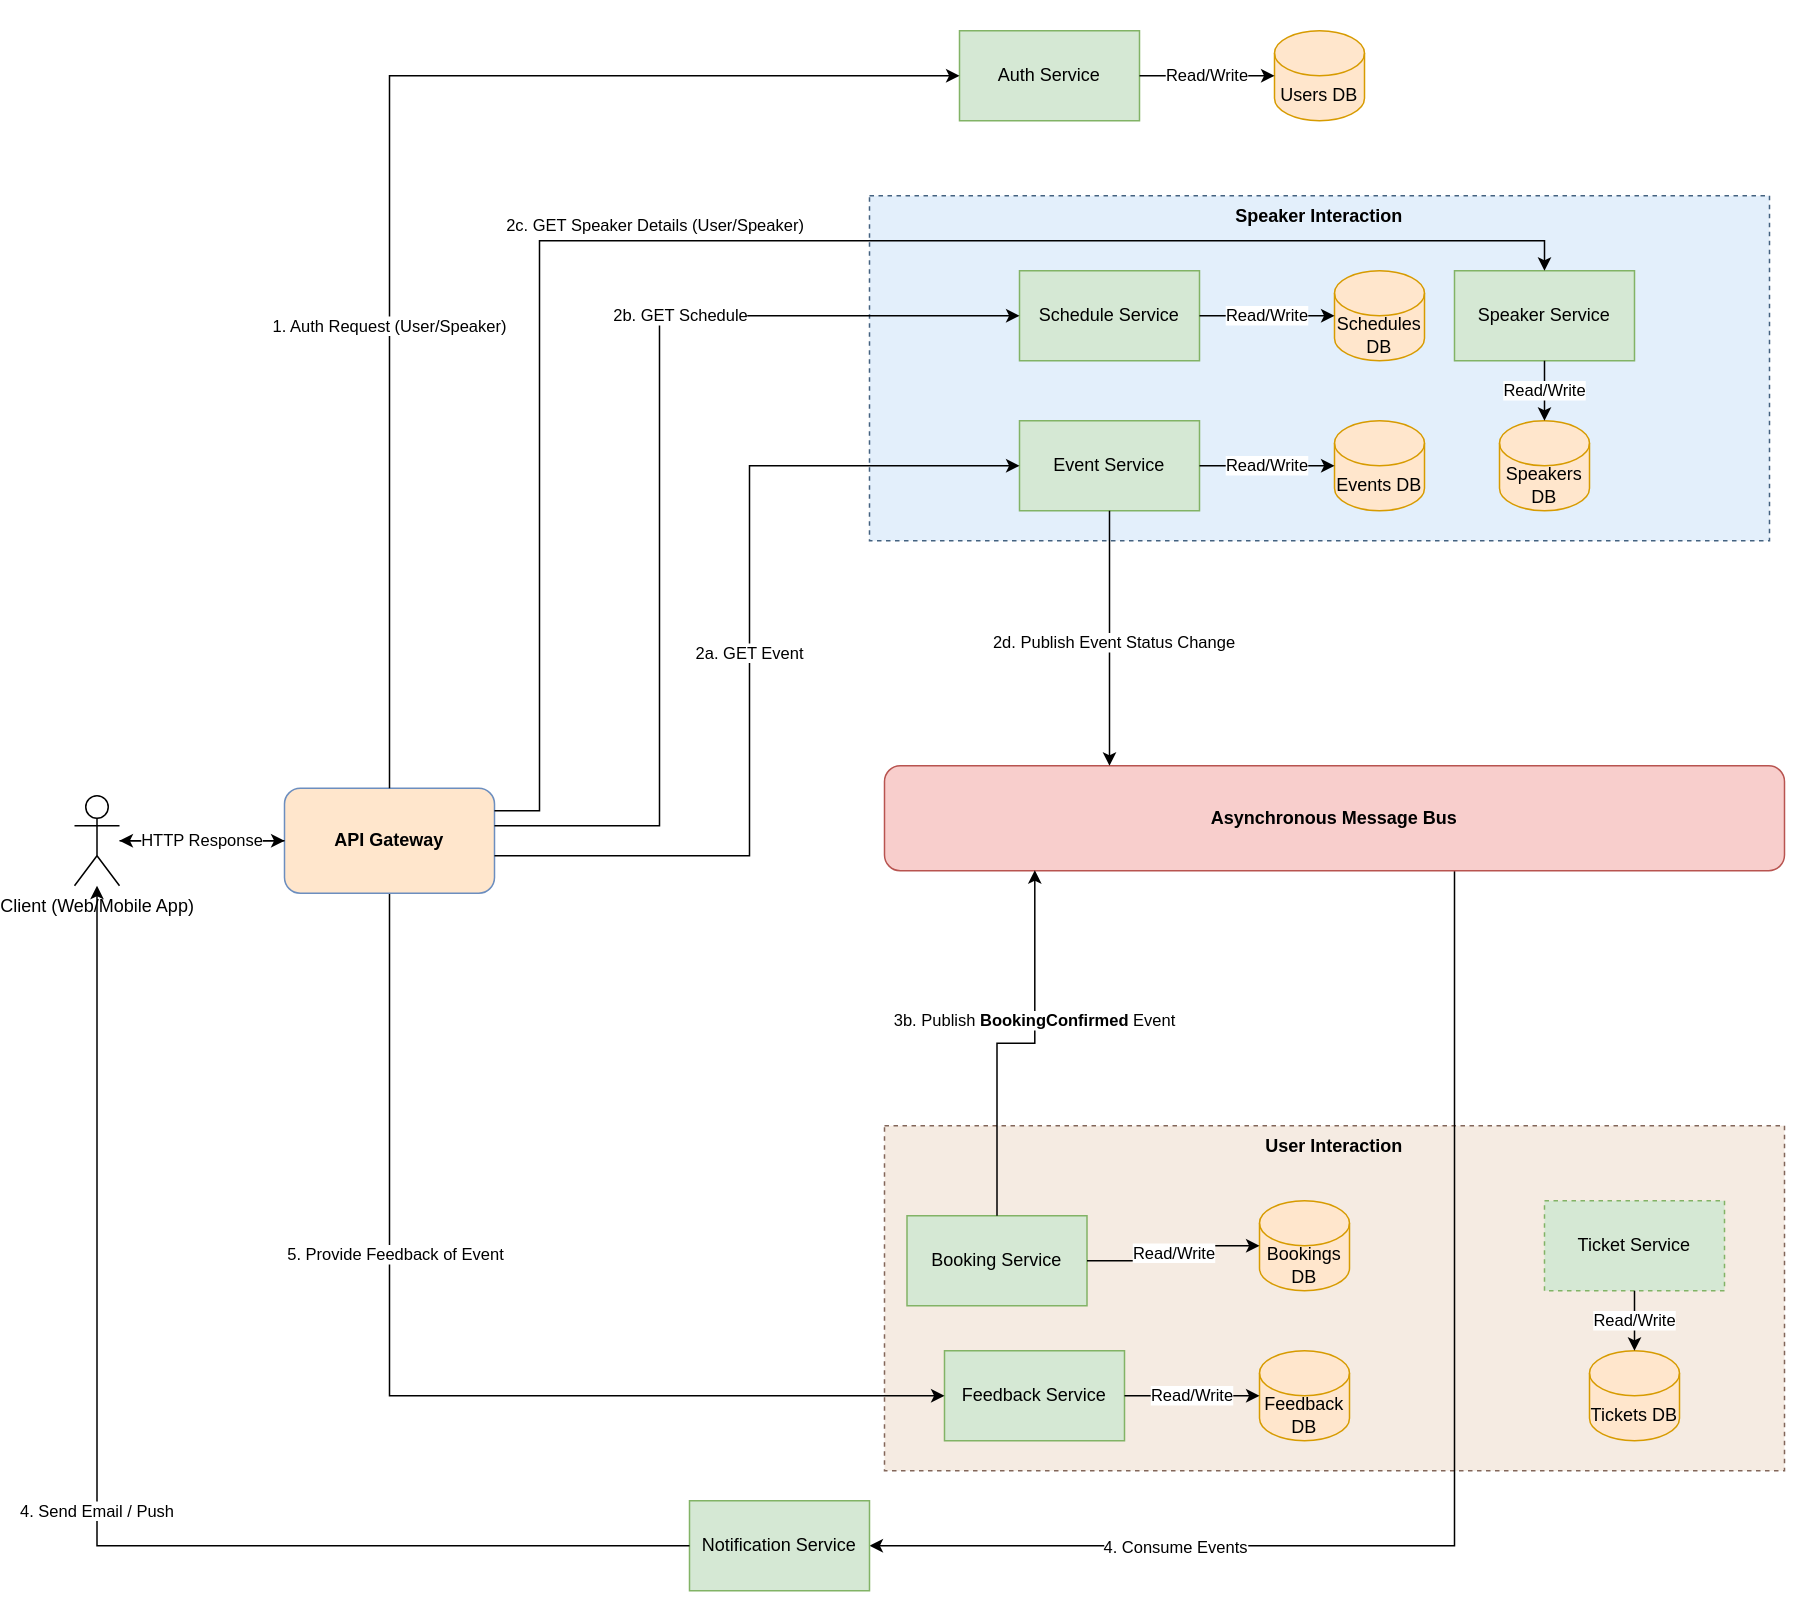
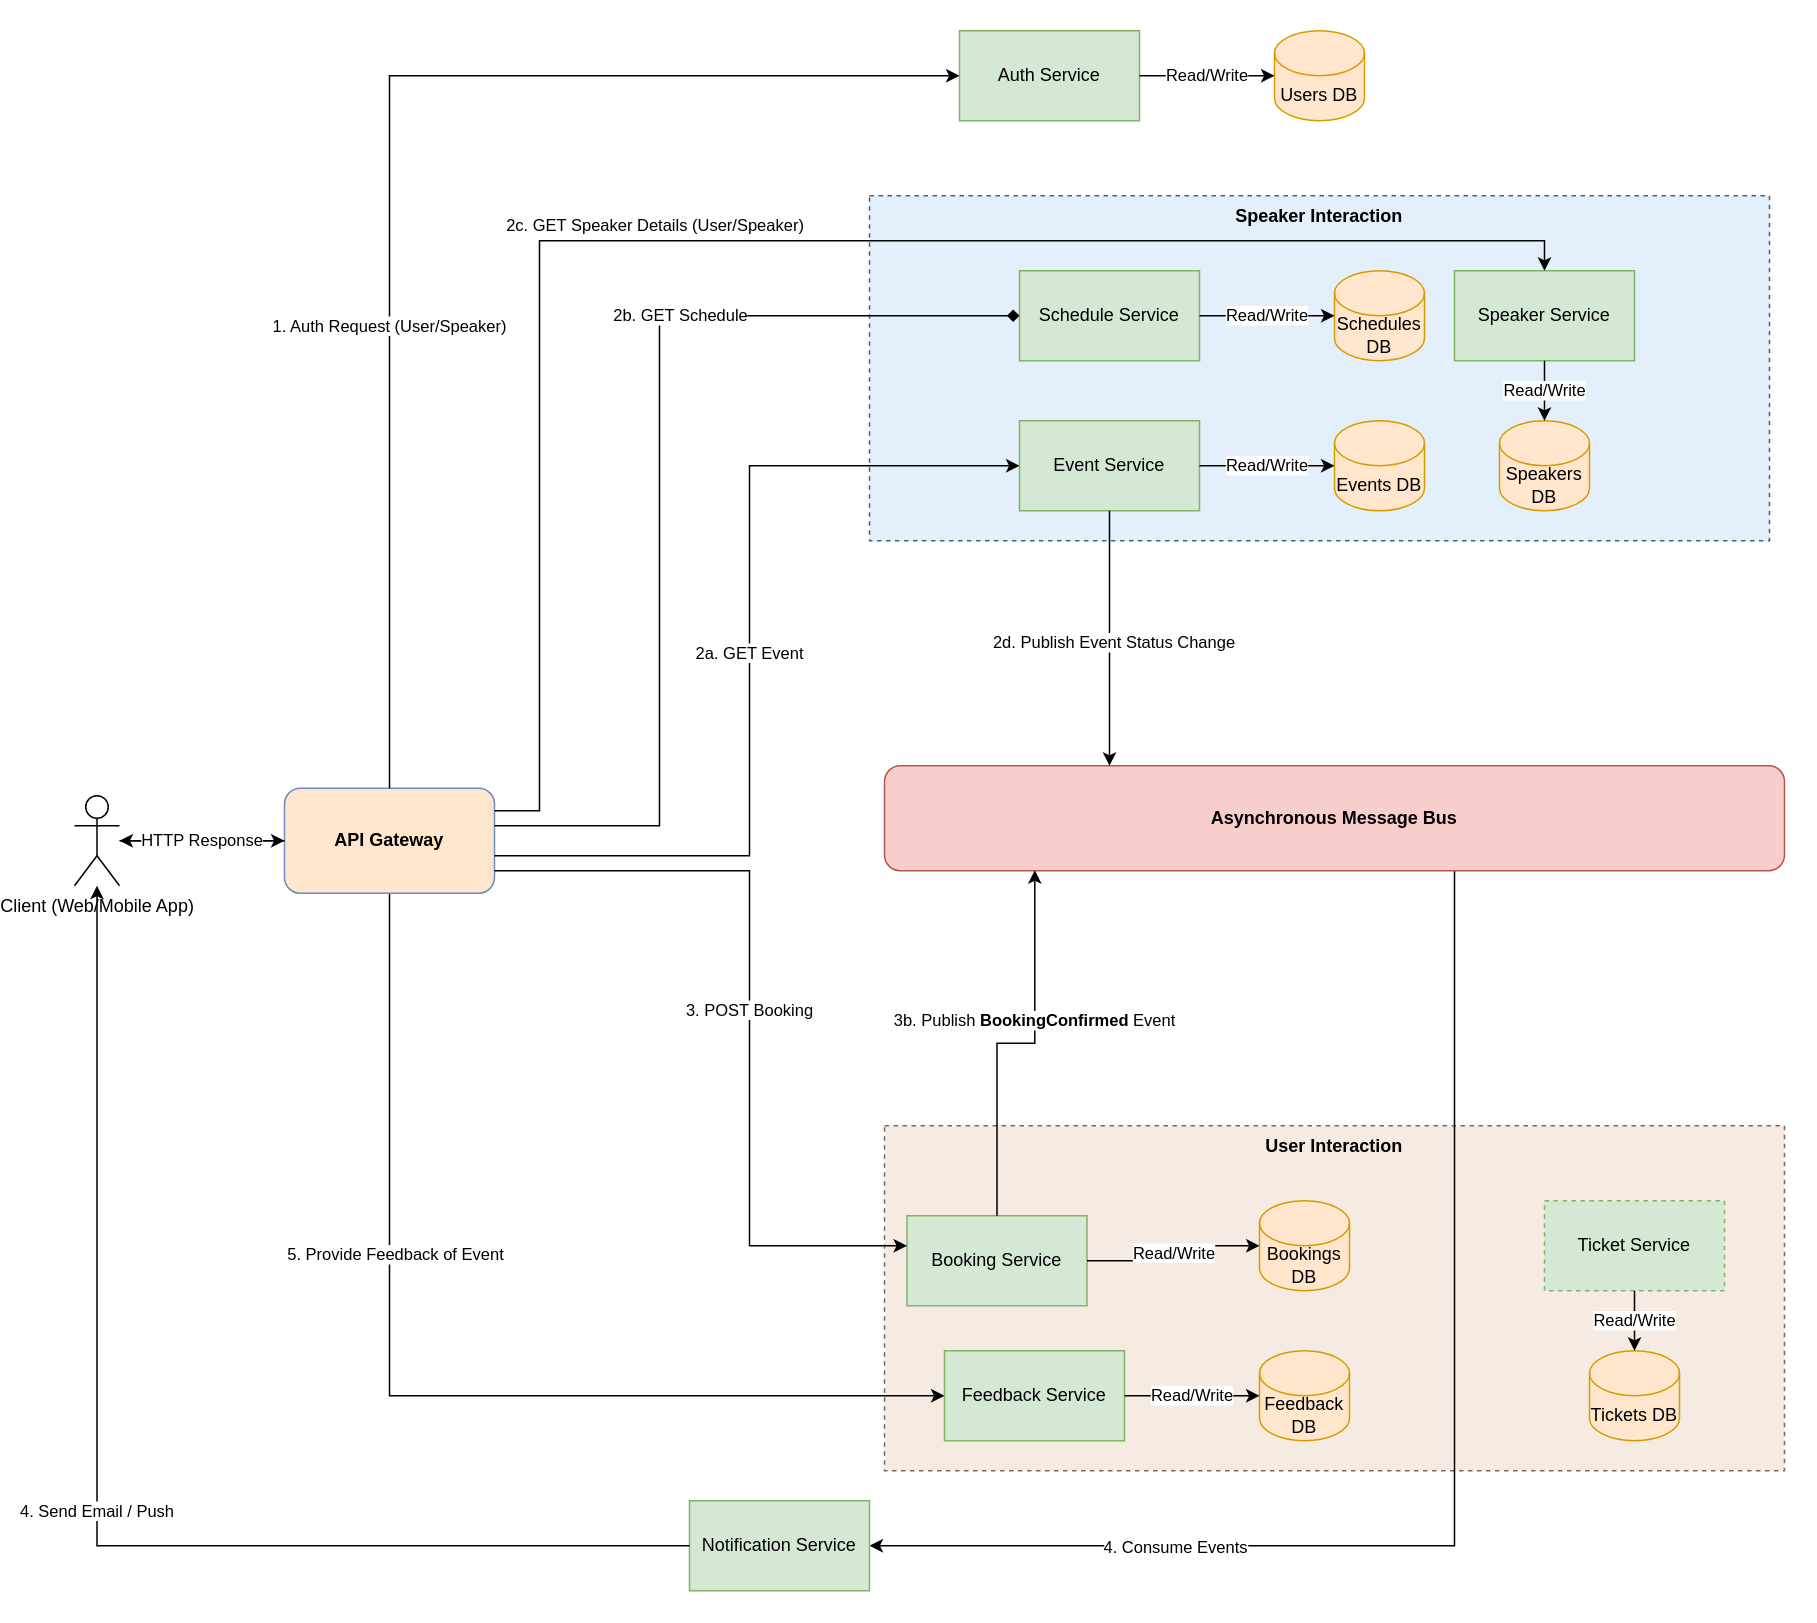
edge "API Gateway" -> "Schedule Service": arrowhead classic -> diamond
edge "API Gateway" -> "Booking Service": added, label "3. POST Booking"
